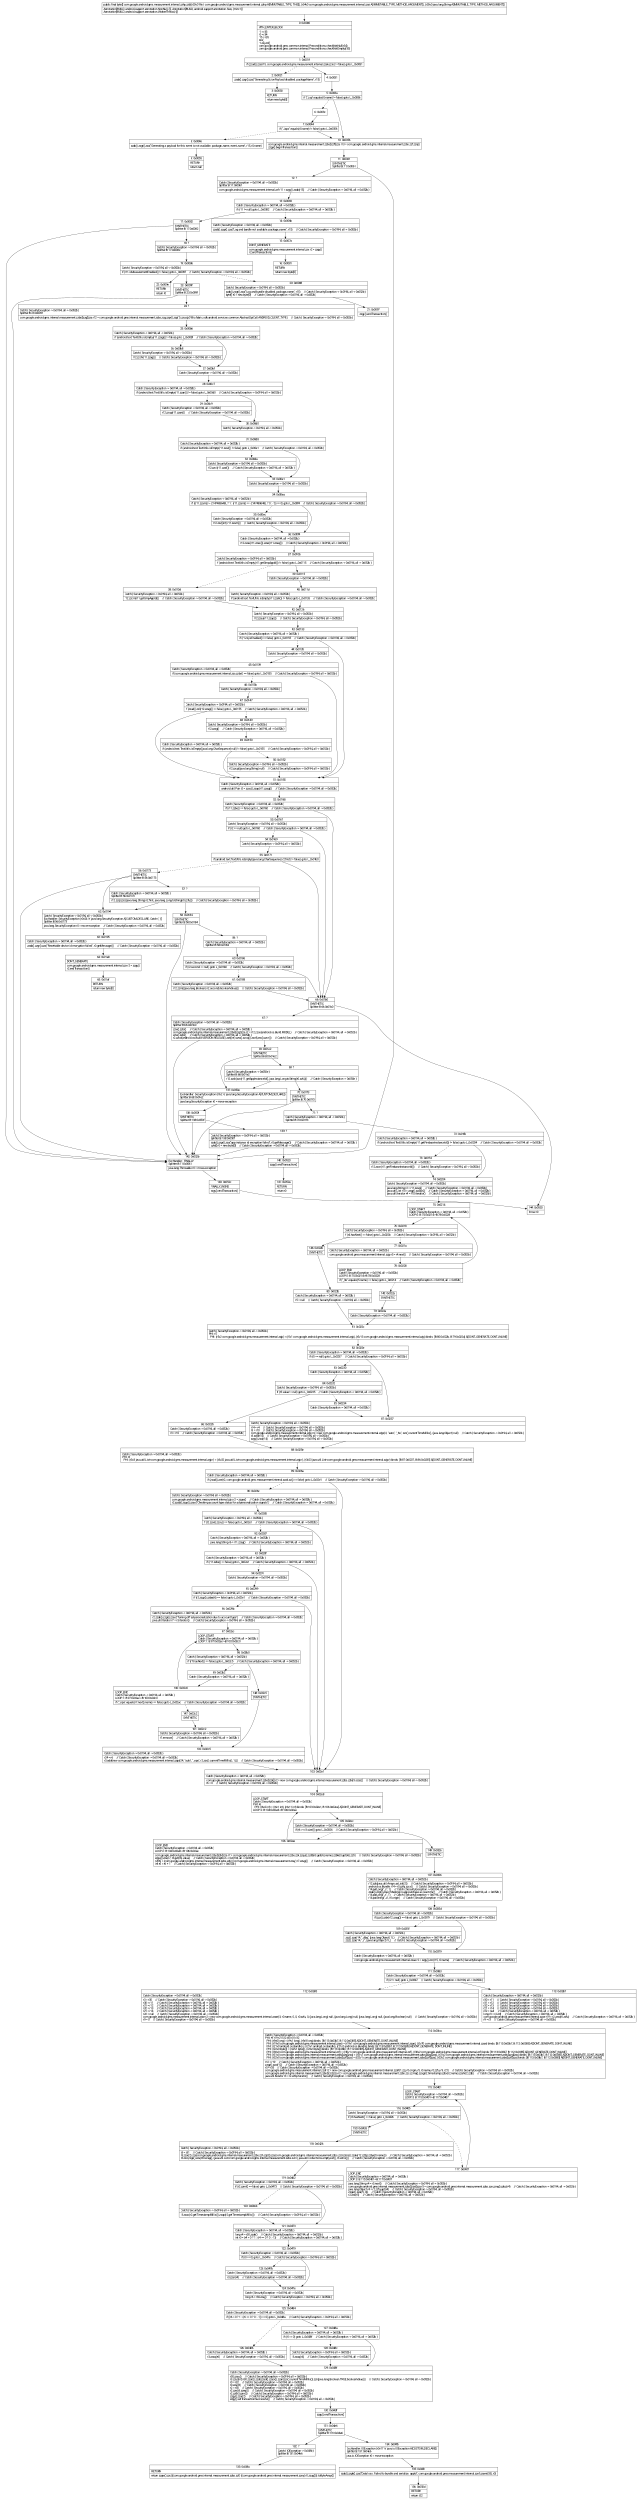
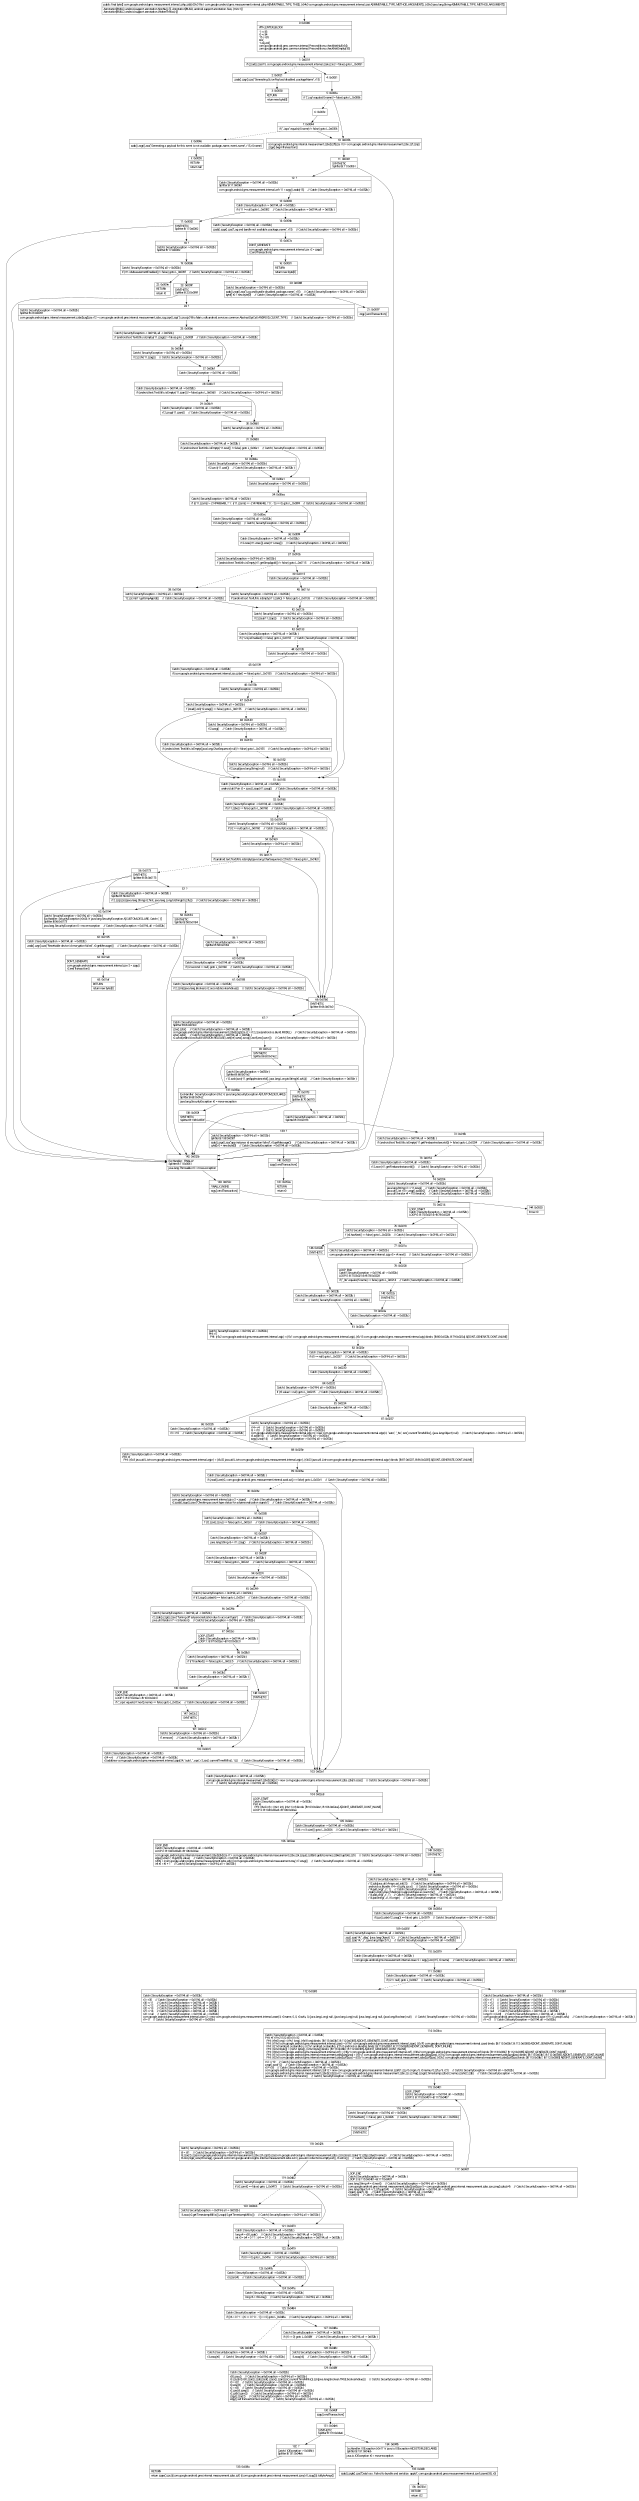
edge "30: 0x00d0" -> "31: 0x00d8": added
edge "66: 0x01b0" -> "144: 0x0533": now "66: 0x01b0" -> "142: 0x052b"
edge "116: 0x0405" -> "117: 0x0407": now "118: 0x0426" -> "117: 0x0407"
